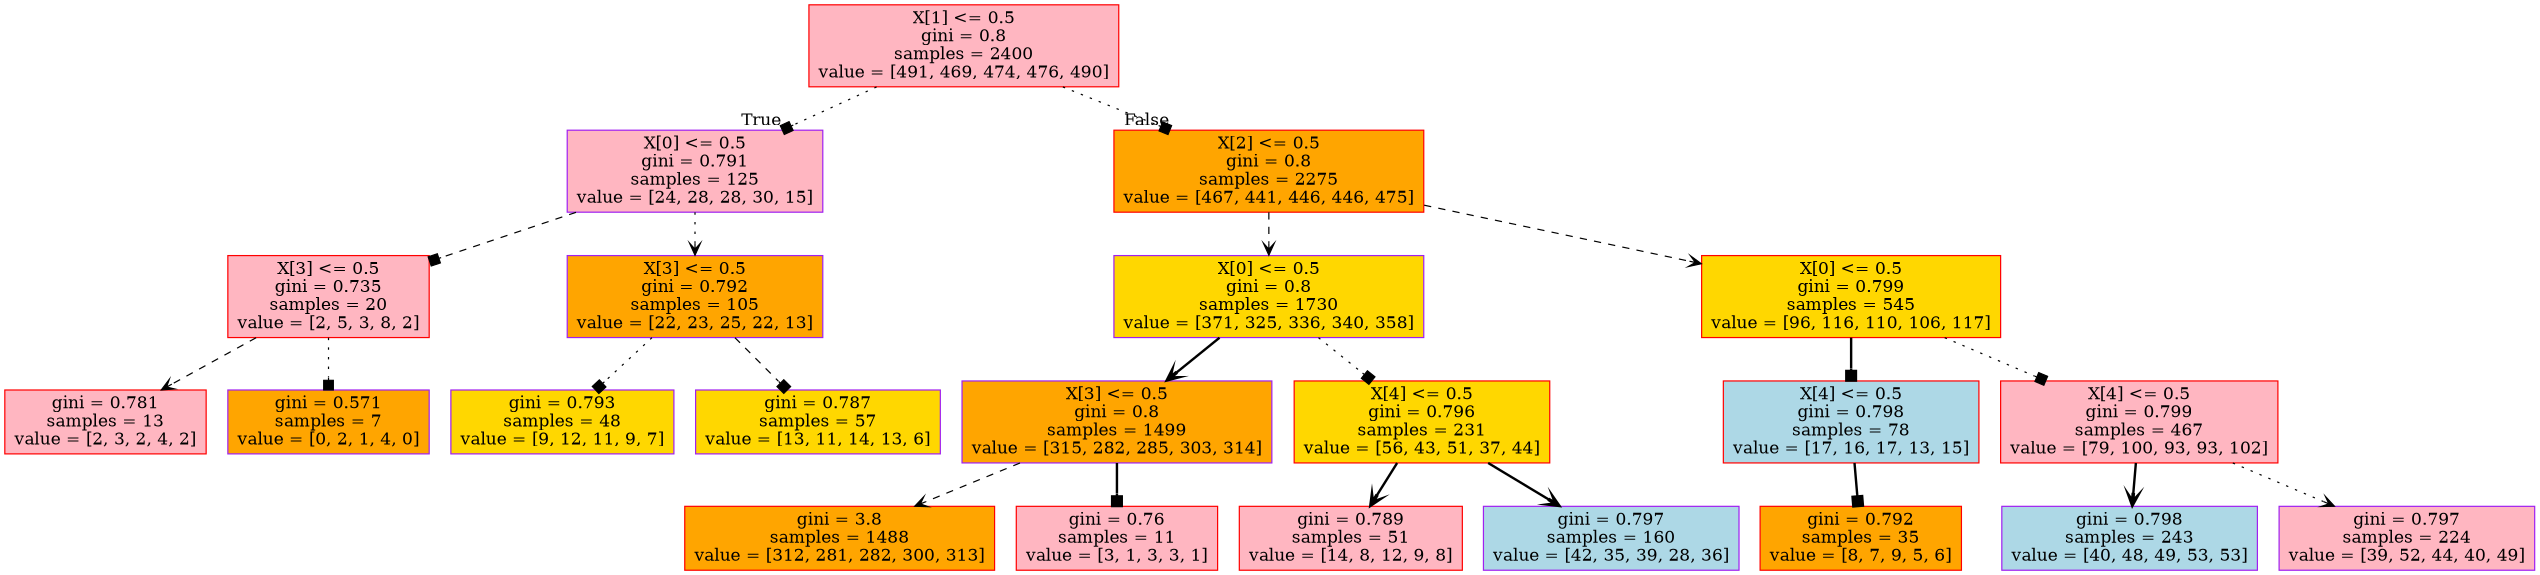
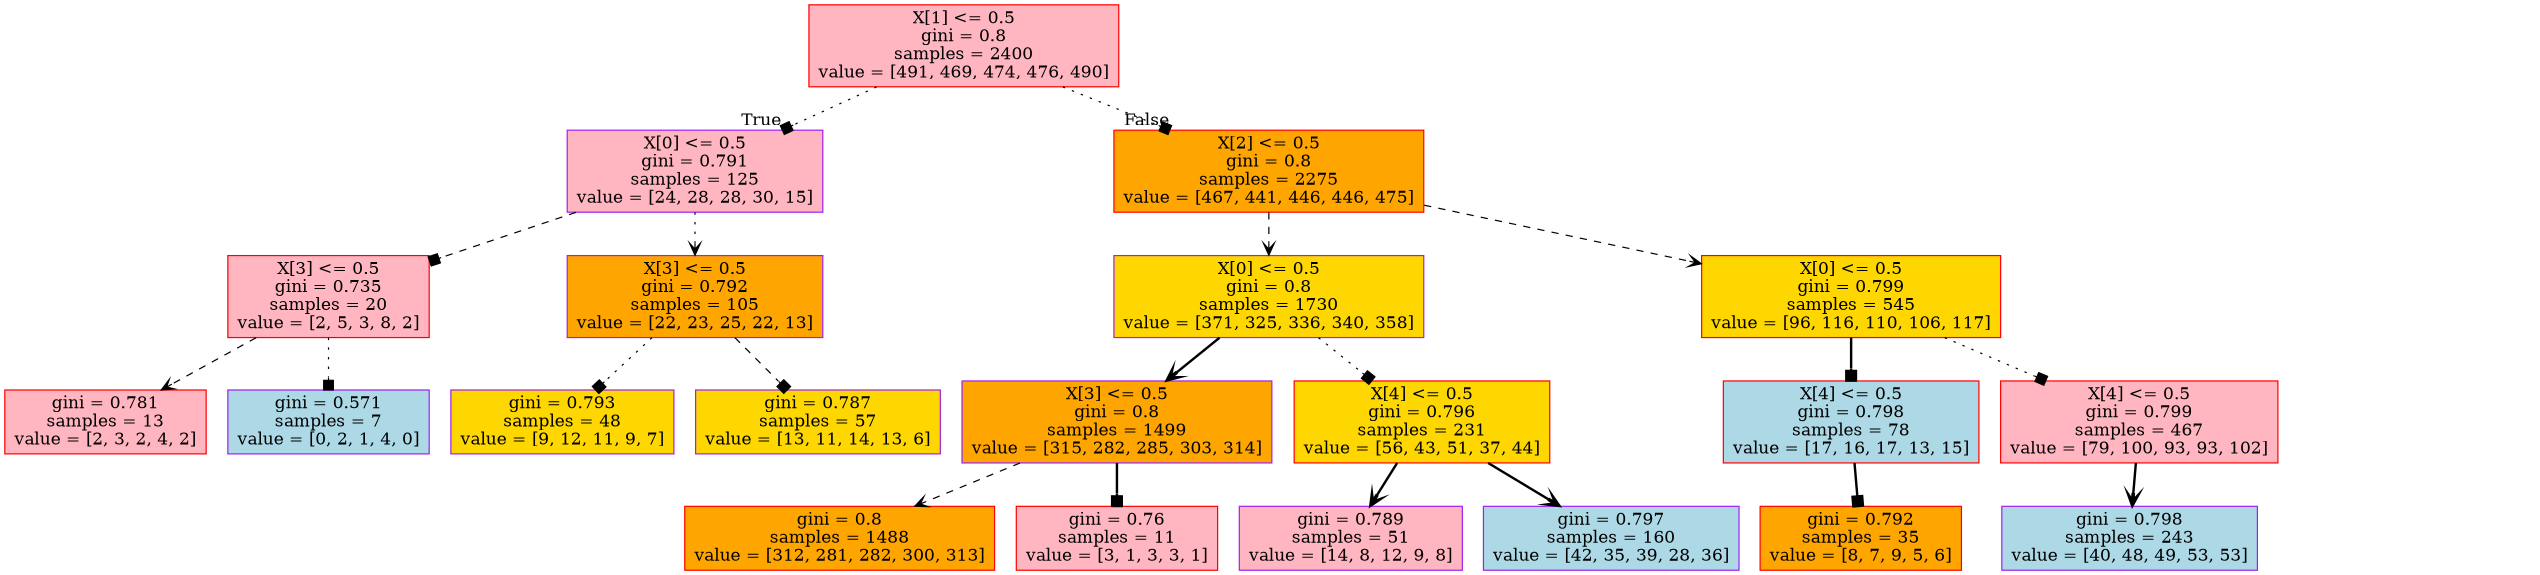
node "gini = 0.571 samples = 7 value = [0, 2, 1, 4, 0]": fillcolor orange -> lightblue
node "gini = 3.8 samples = 1488 value = [312, 281, 282, 300, 313]": label "gini = 3.8 samples = 1488 value = [312, 281, 282, 300, 313]" -> "gini = 0.8 samples = 1488 value = [312, 281, 282, 300, 313]"
node "gini = 0.789 samples = 51 value = [14, 8, 12, 9, 8]": color red -> purple
node "gini = 0.797 samples = 224 value = [39, 52, 44, 40, 49]": removed
